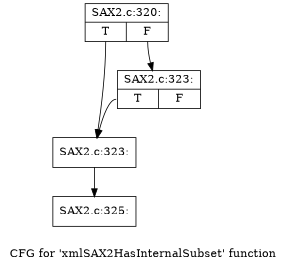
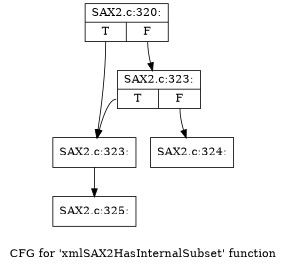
node "SAX2.c:324:": added
